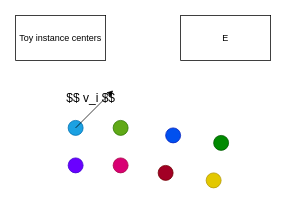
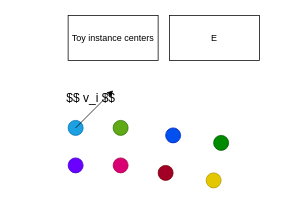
node "Toy instance centers": moved (60, 38) -> (113, 38)
node "E": moved (225, 38) -> (214, 38)
